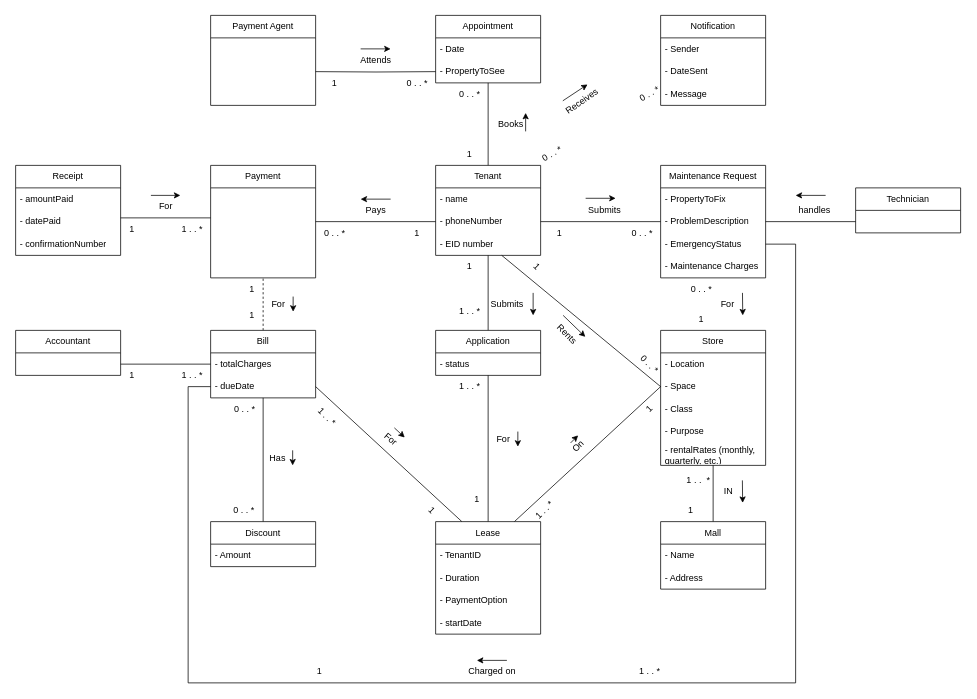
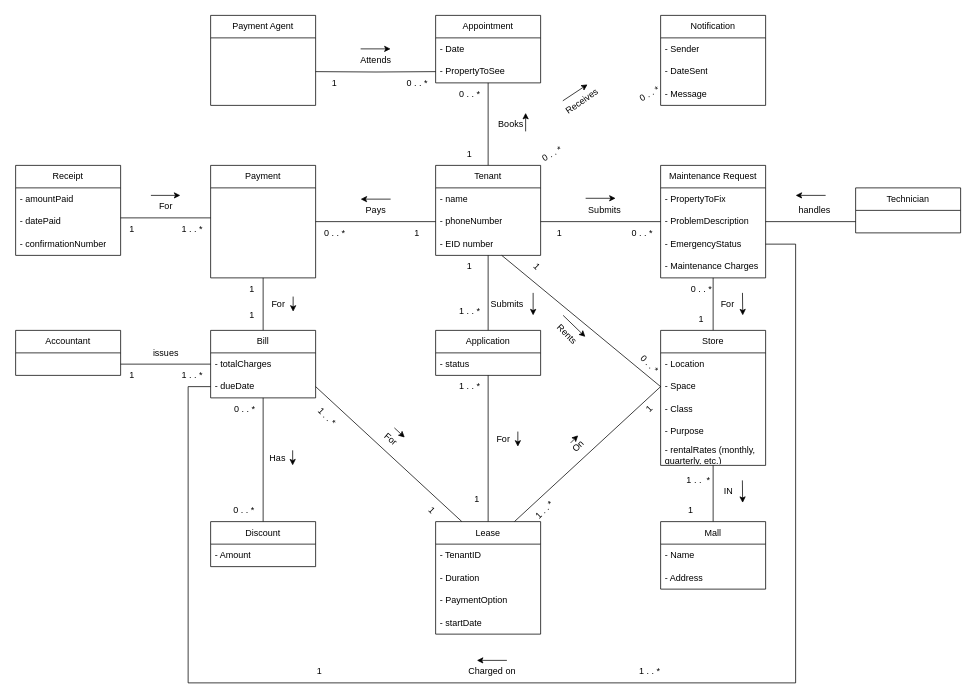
edge "Payment" -- "Bill": style dashed -> solid
edge "Maintenance Request" -- "Store": added
node "issues": added
